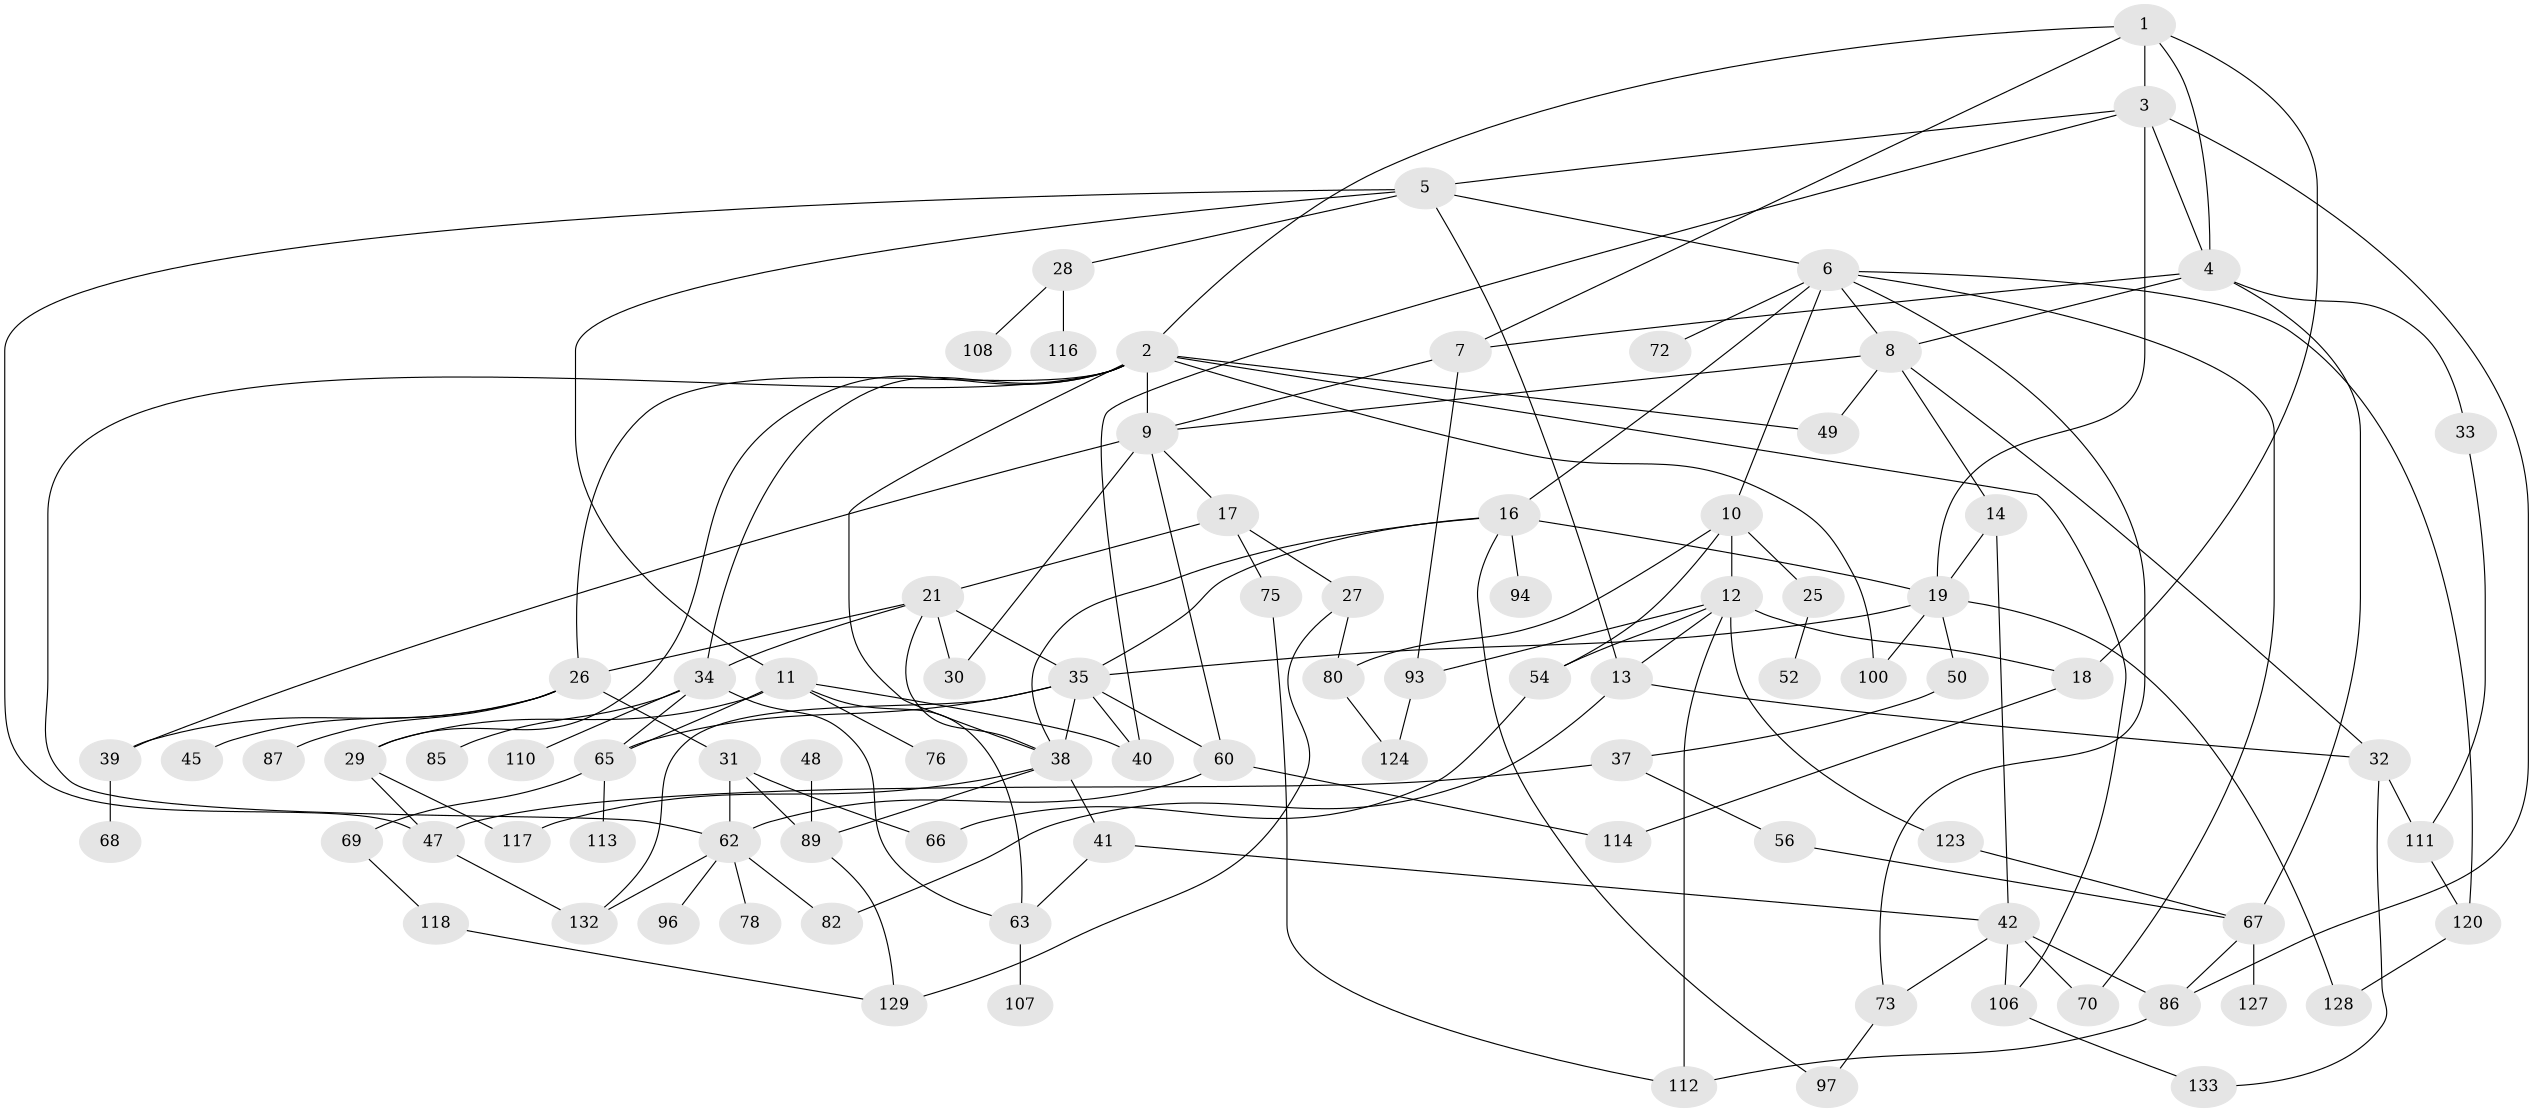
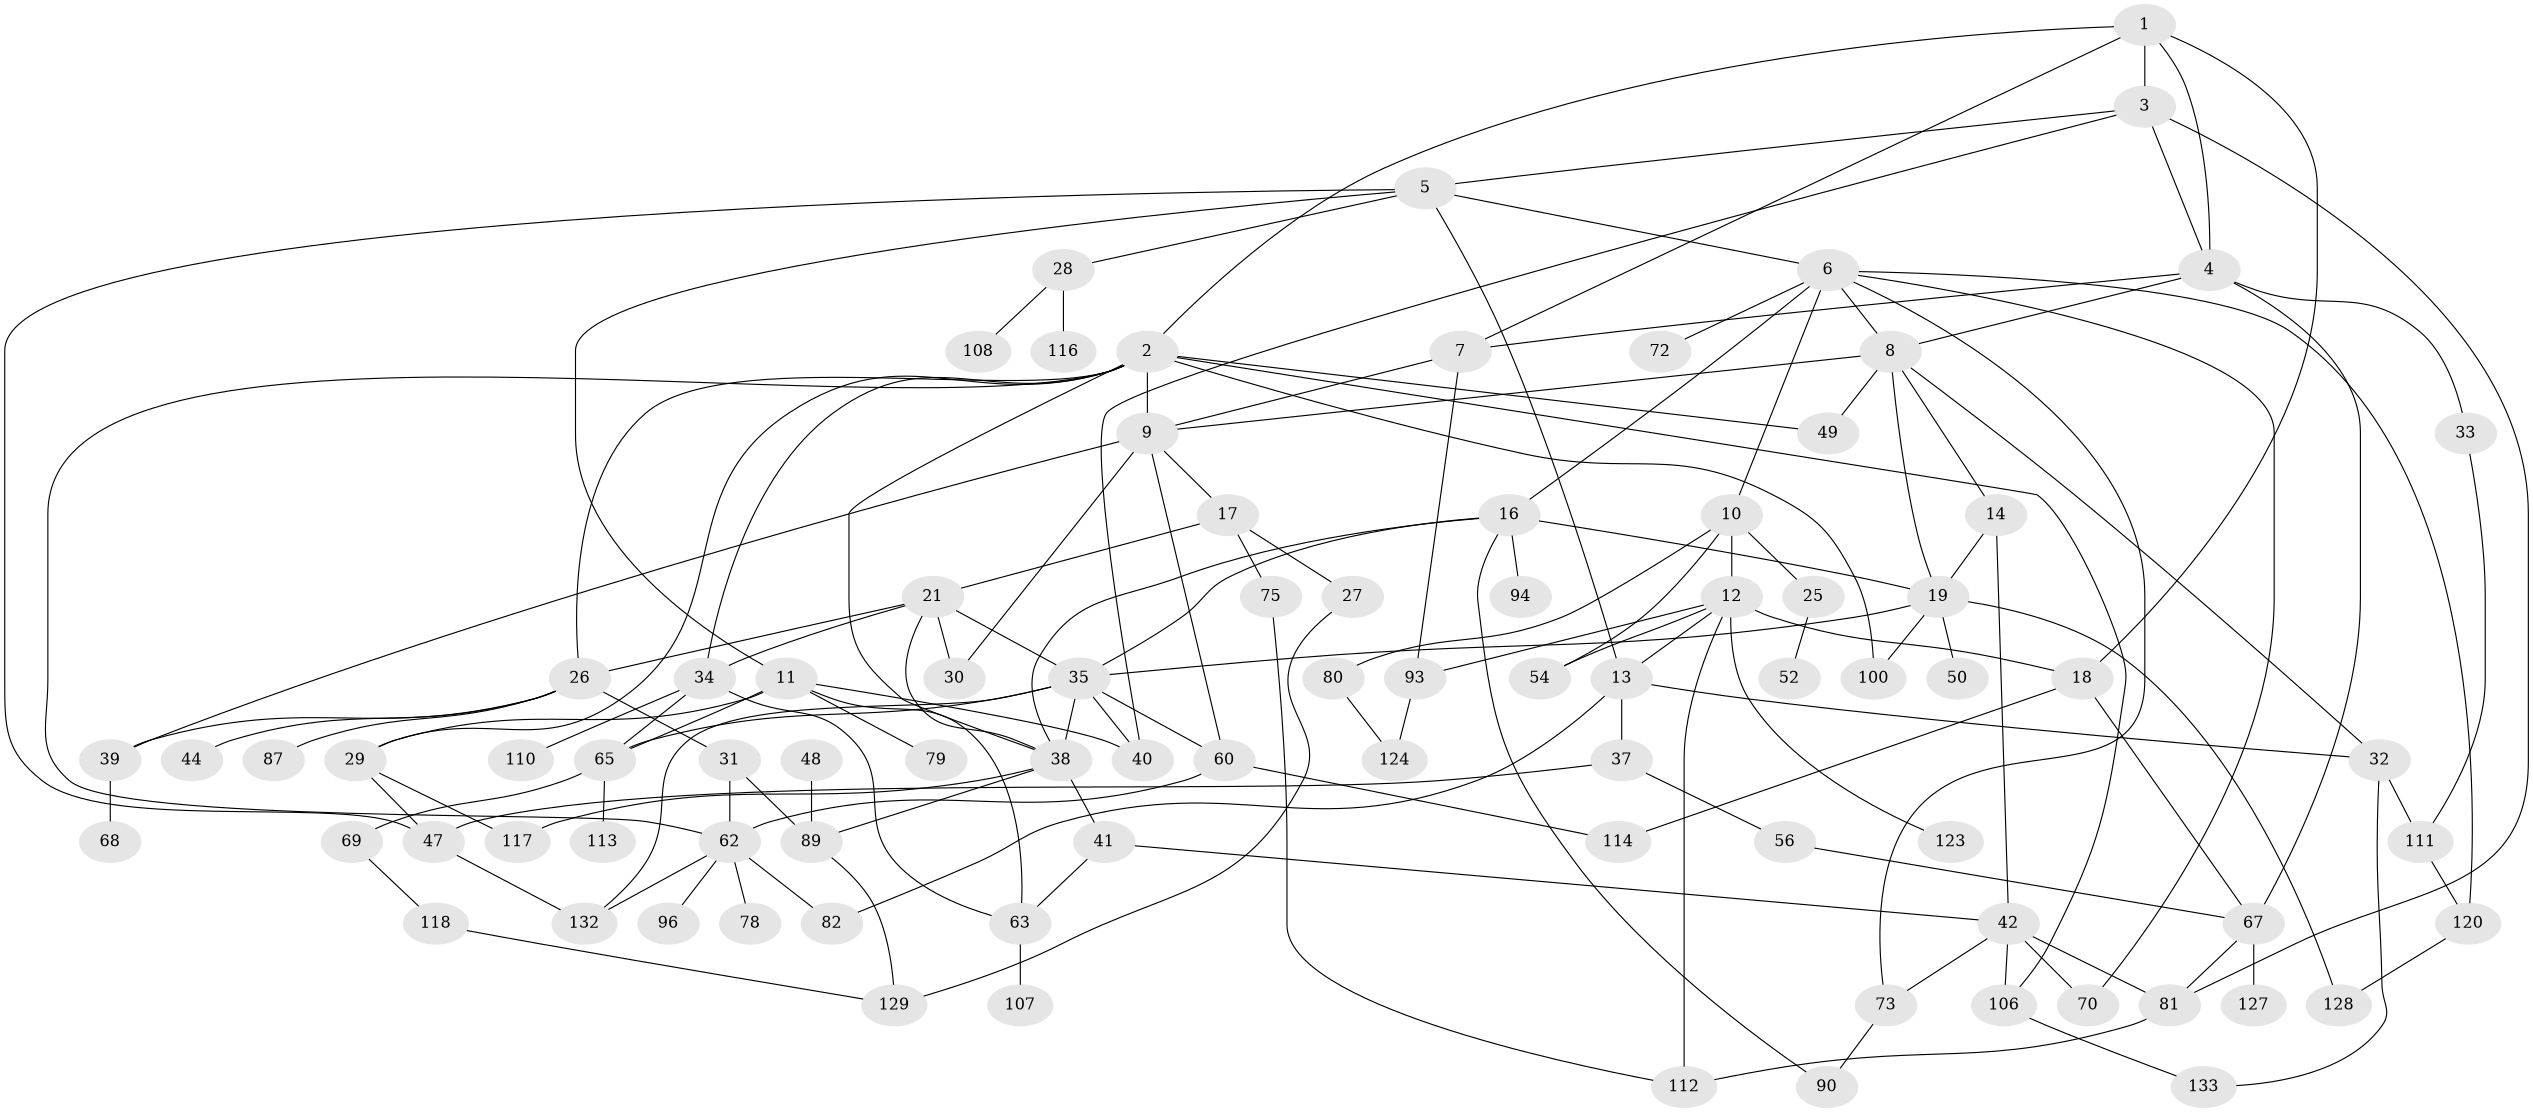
edge "3" -- "19": now "8" -- "19"
edge "27" -- "80": removed
edge "50" -- "37": now "13" -- "37"
node "45": label "45" -> "44"
node "85": removed
node "76": label "76" -> "79"
node "66": removed
edge "123" -- "67": now "18" -- "67"
node "86": label "86" -> "81"
node "97": label "97" -> "90"
